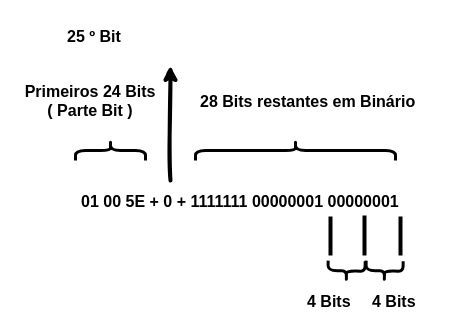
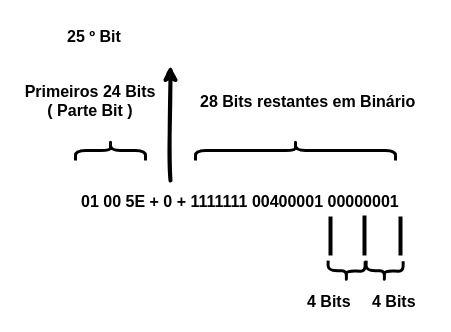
node "01 00 5E + 0 + 1111111 00000001 00000001": label "01 00 5E + 0 + 1111111 00000001 00000001" -> "01 00 5E + 0 + 1111111 00400001 00000001"
